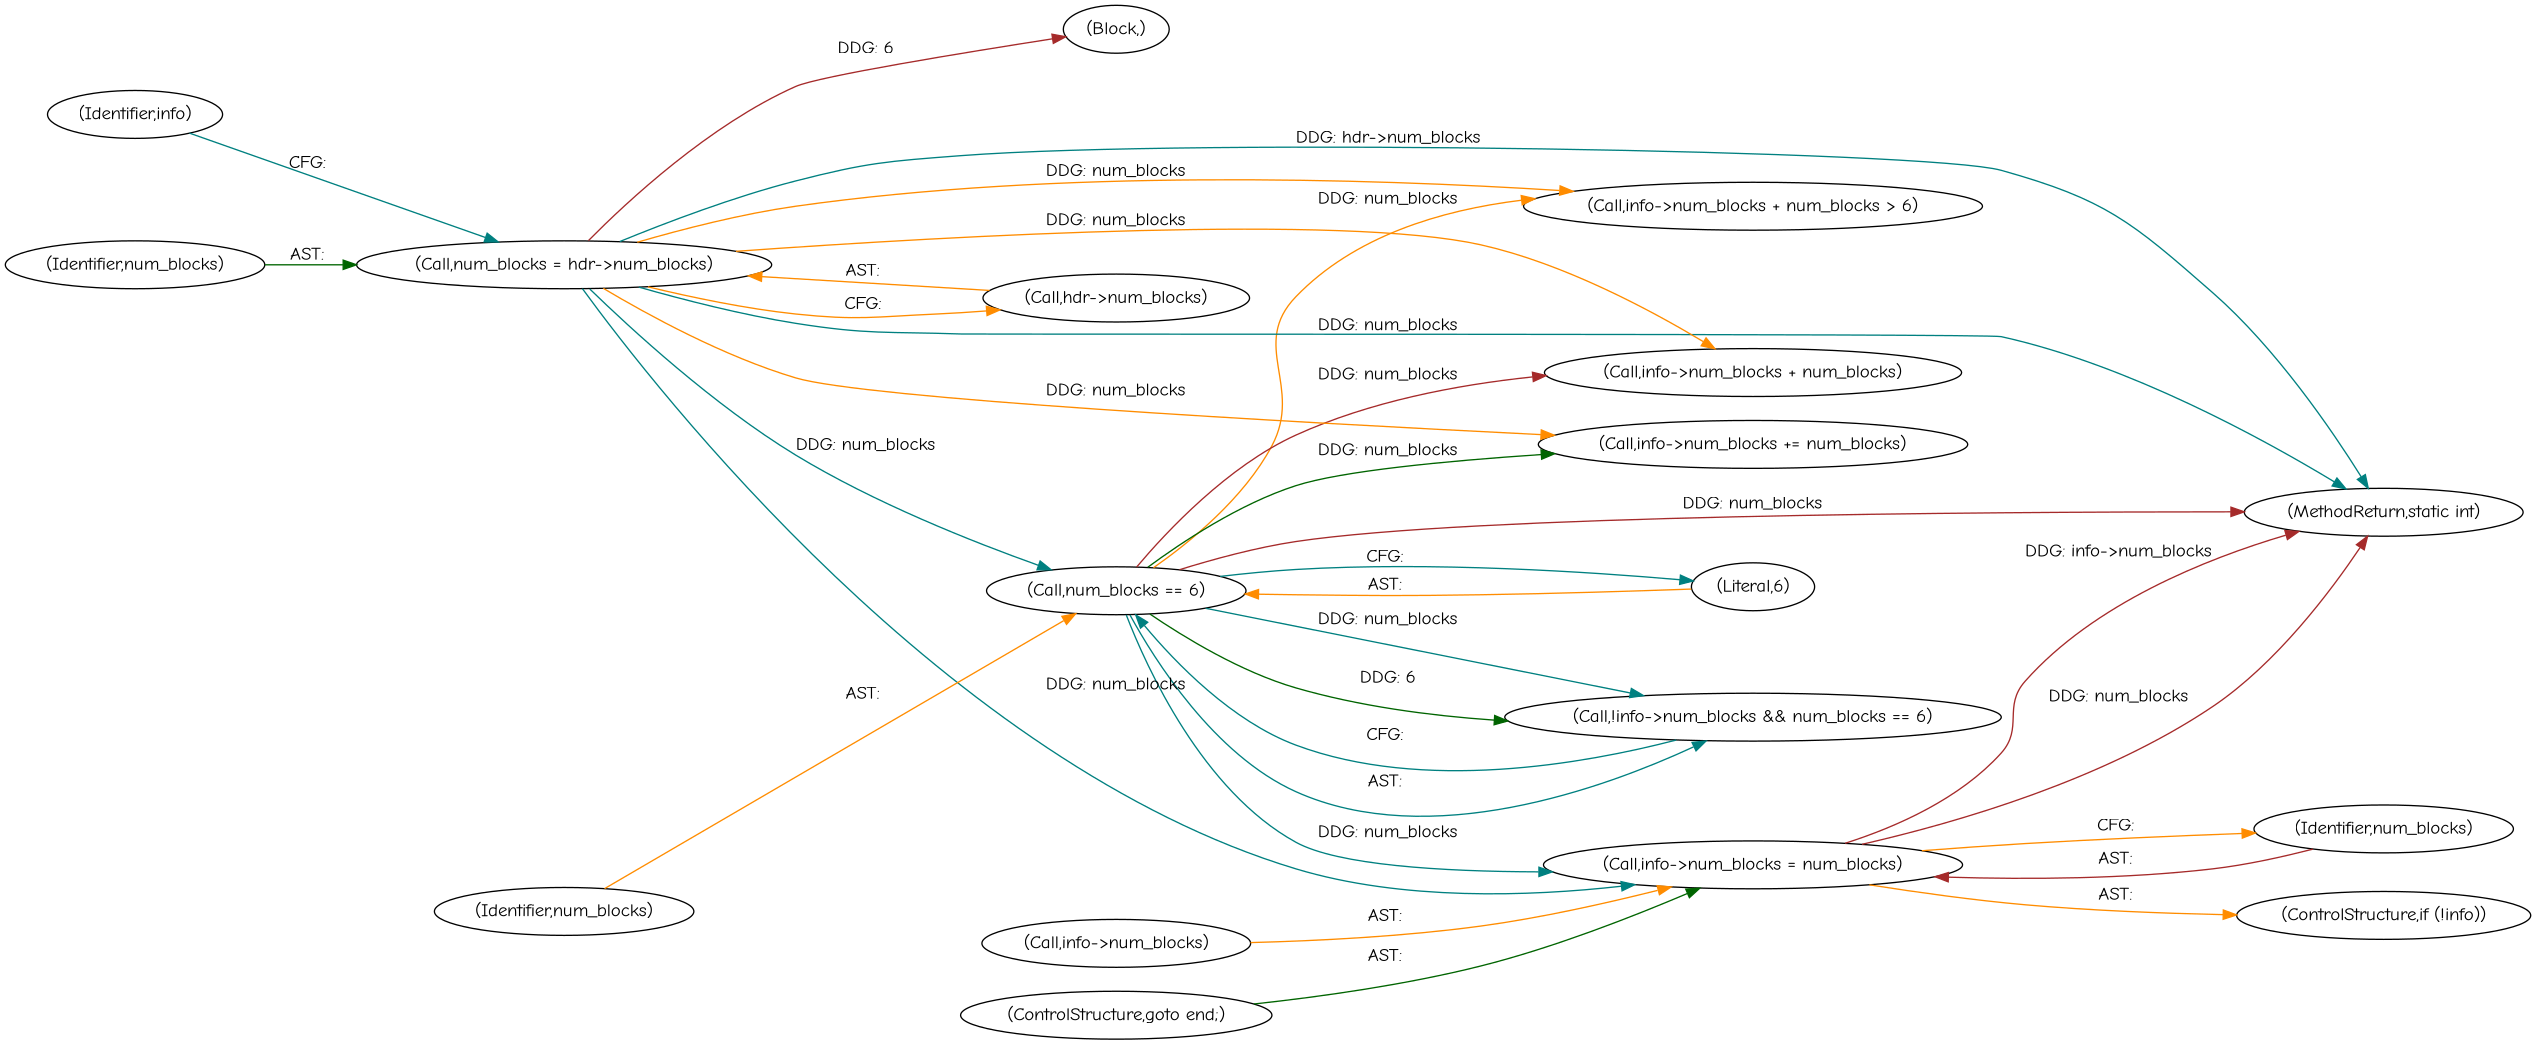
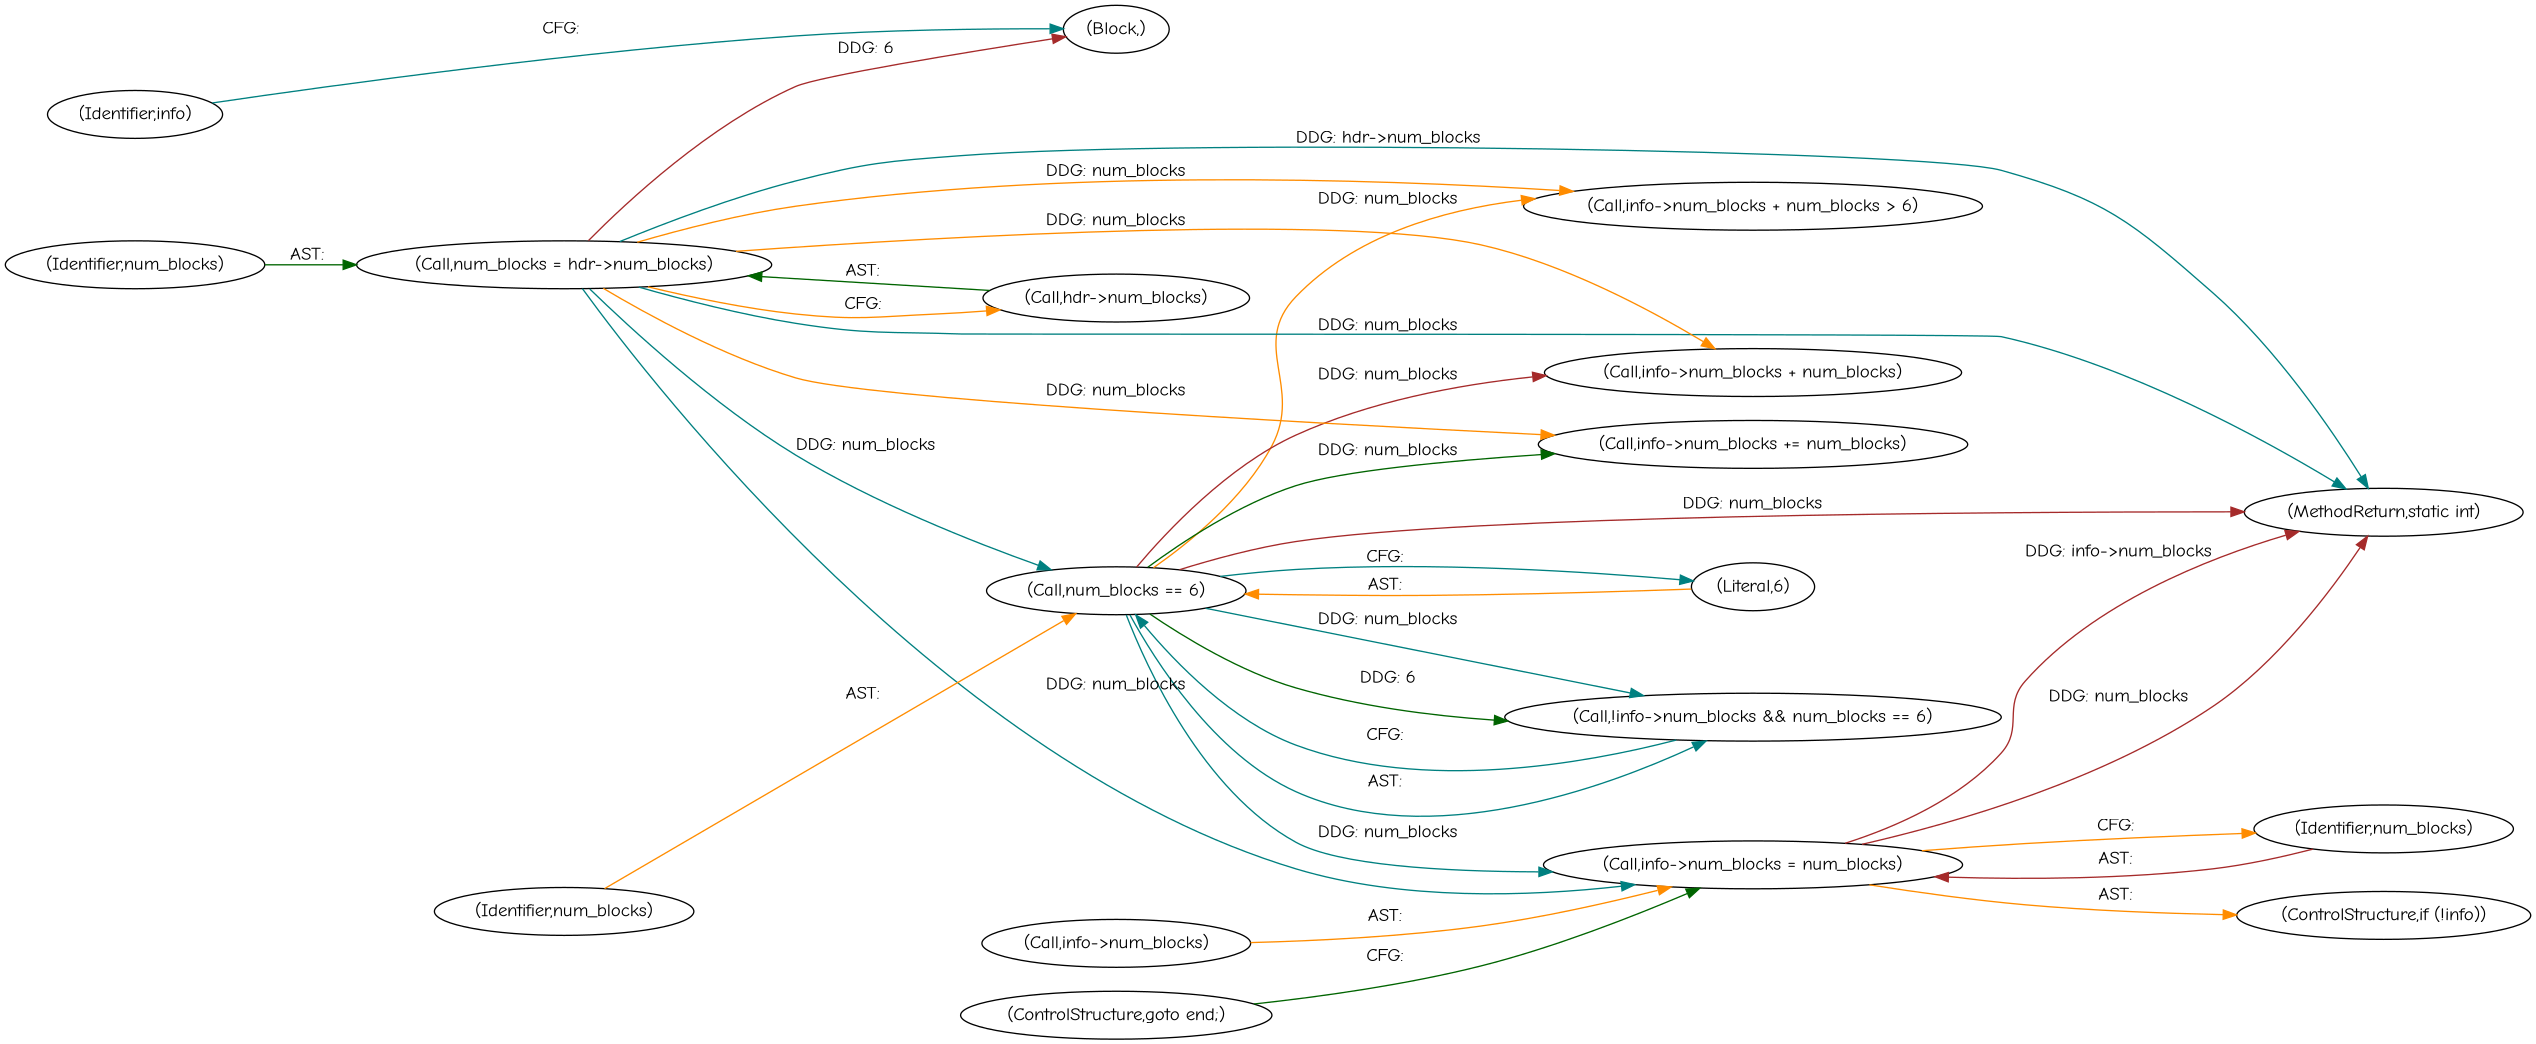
edge "(Identifier,info)" -> "(Call,num_blocks = hdr->num_blocks)": now "(Identifier,info)" -> "(Block,)"
edge "(Call,hdr->num_blocks)" -> "(Call,num_blocks = hdr->num_blocks)": color darkorange -> darkgreen
edge "(ControlStructure,goto end;)" -> "(Call,info->num_blocks = num_blocks)": label "AST: " -> "CFG: "
